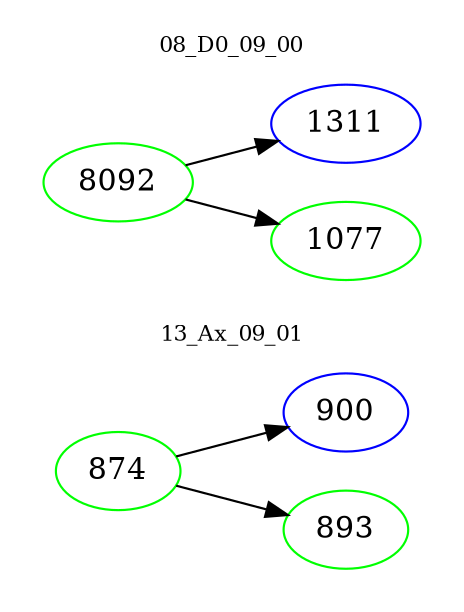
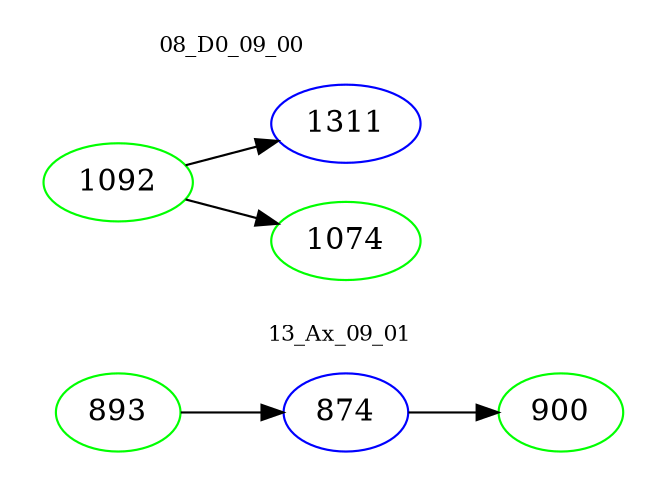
node "8092": label "8092" -> "1092"
node "1077": label "1077" -> "1074"
node "900": color blue -> green
node "874": color green -> blue
edge "874" -> "893": reversed
